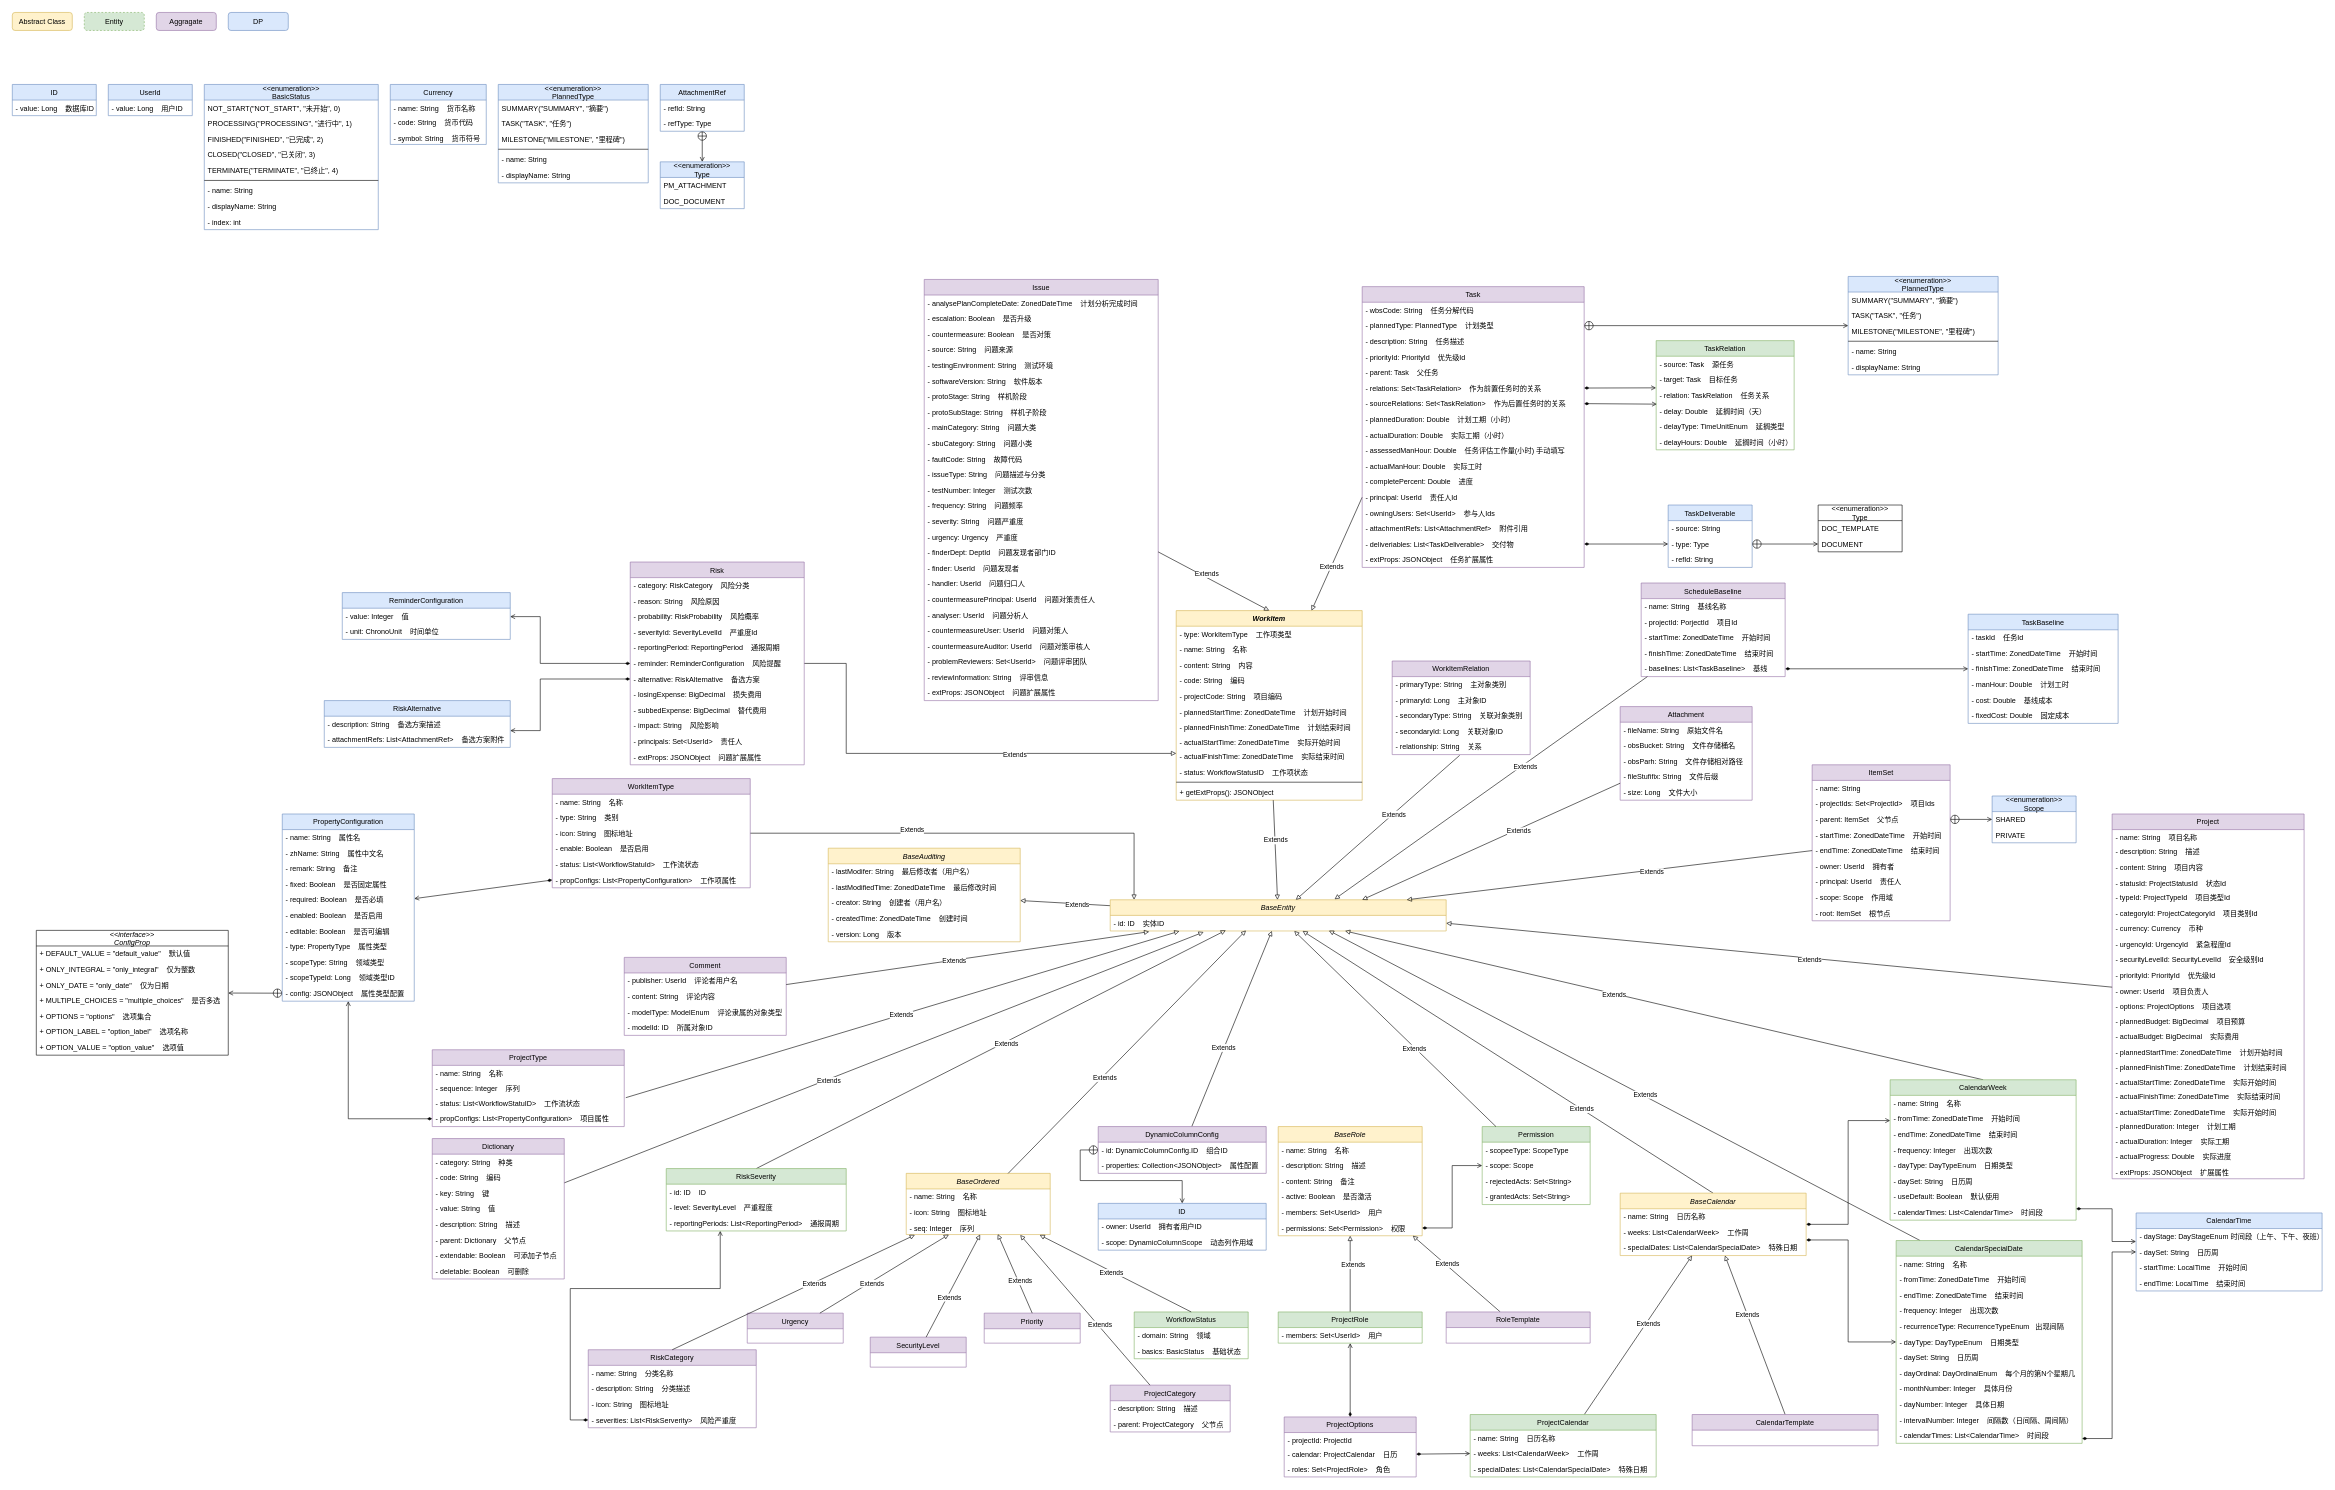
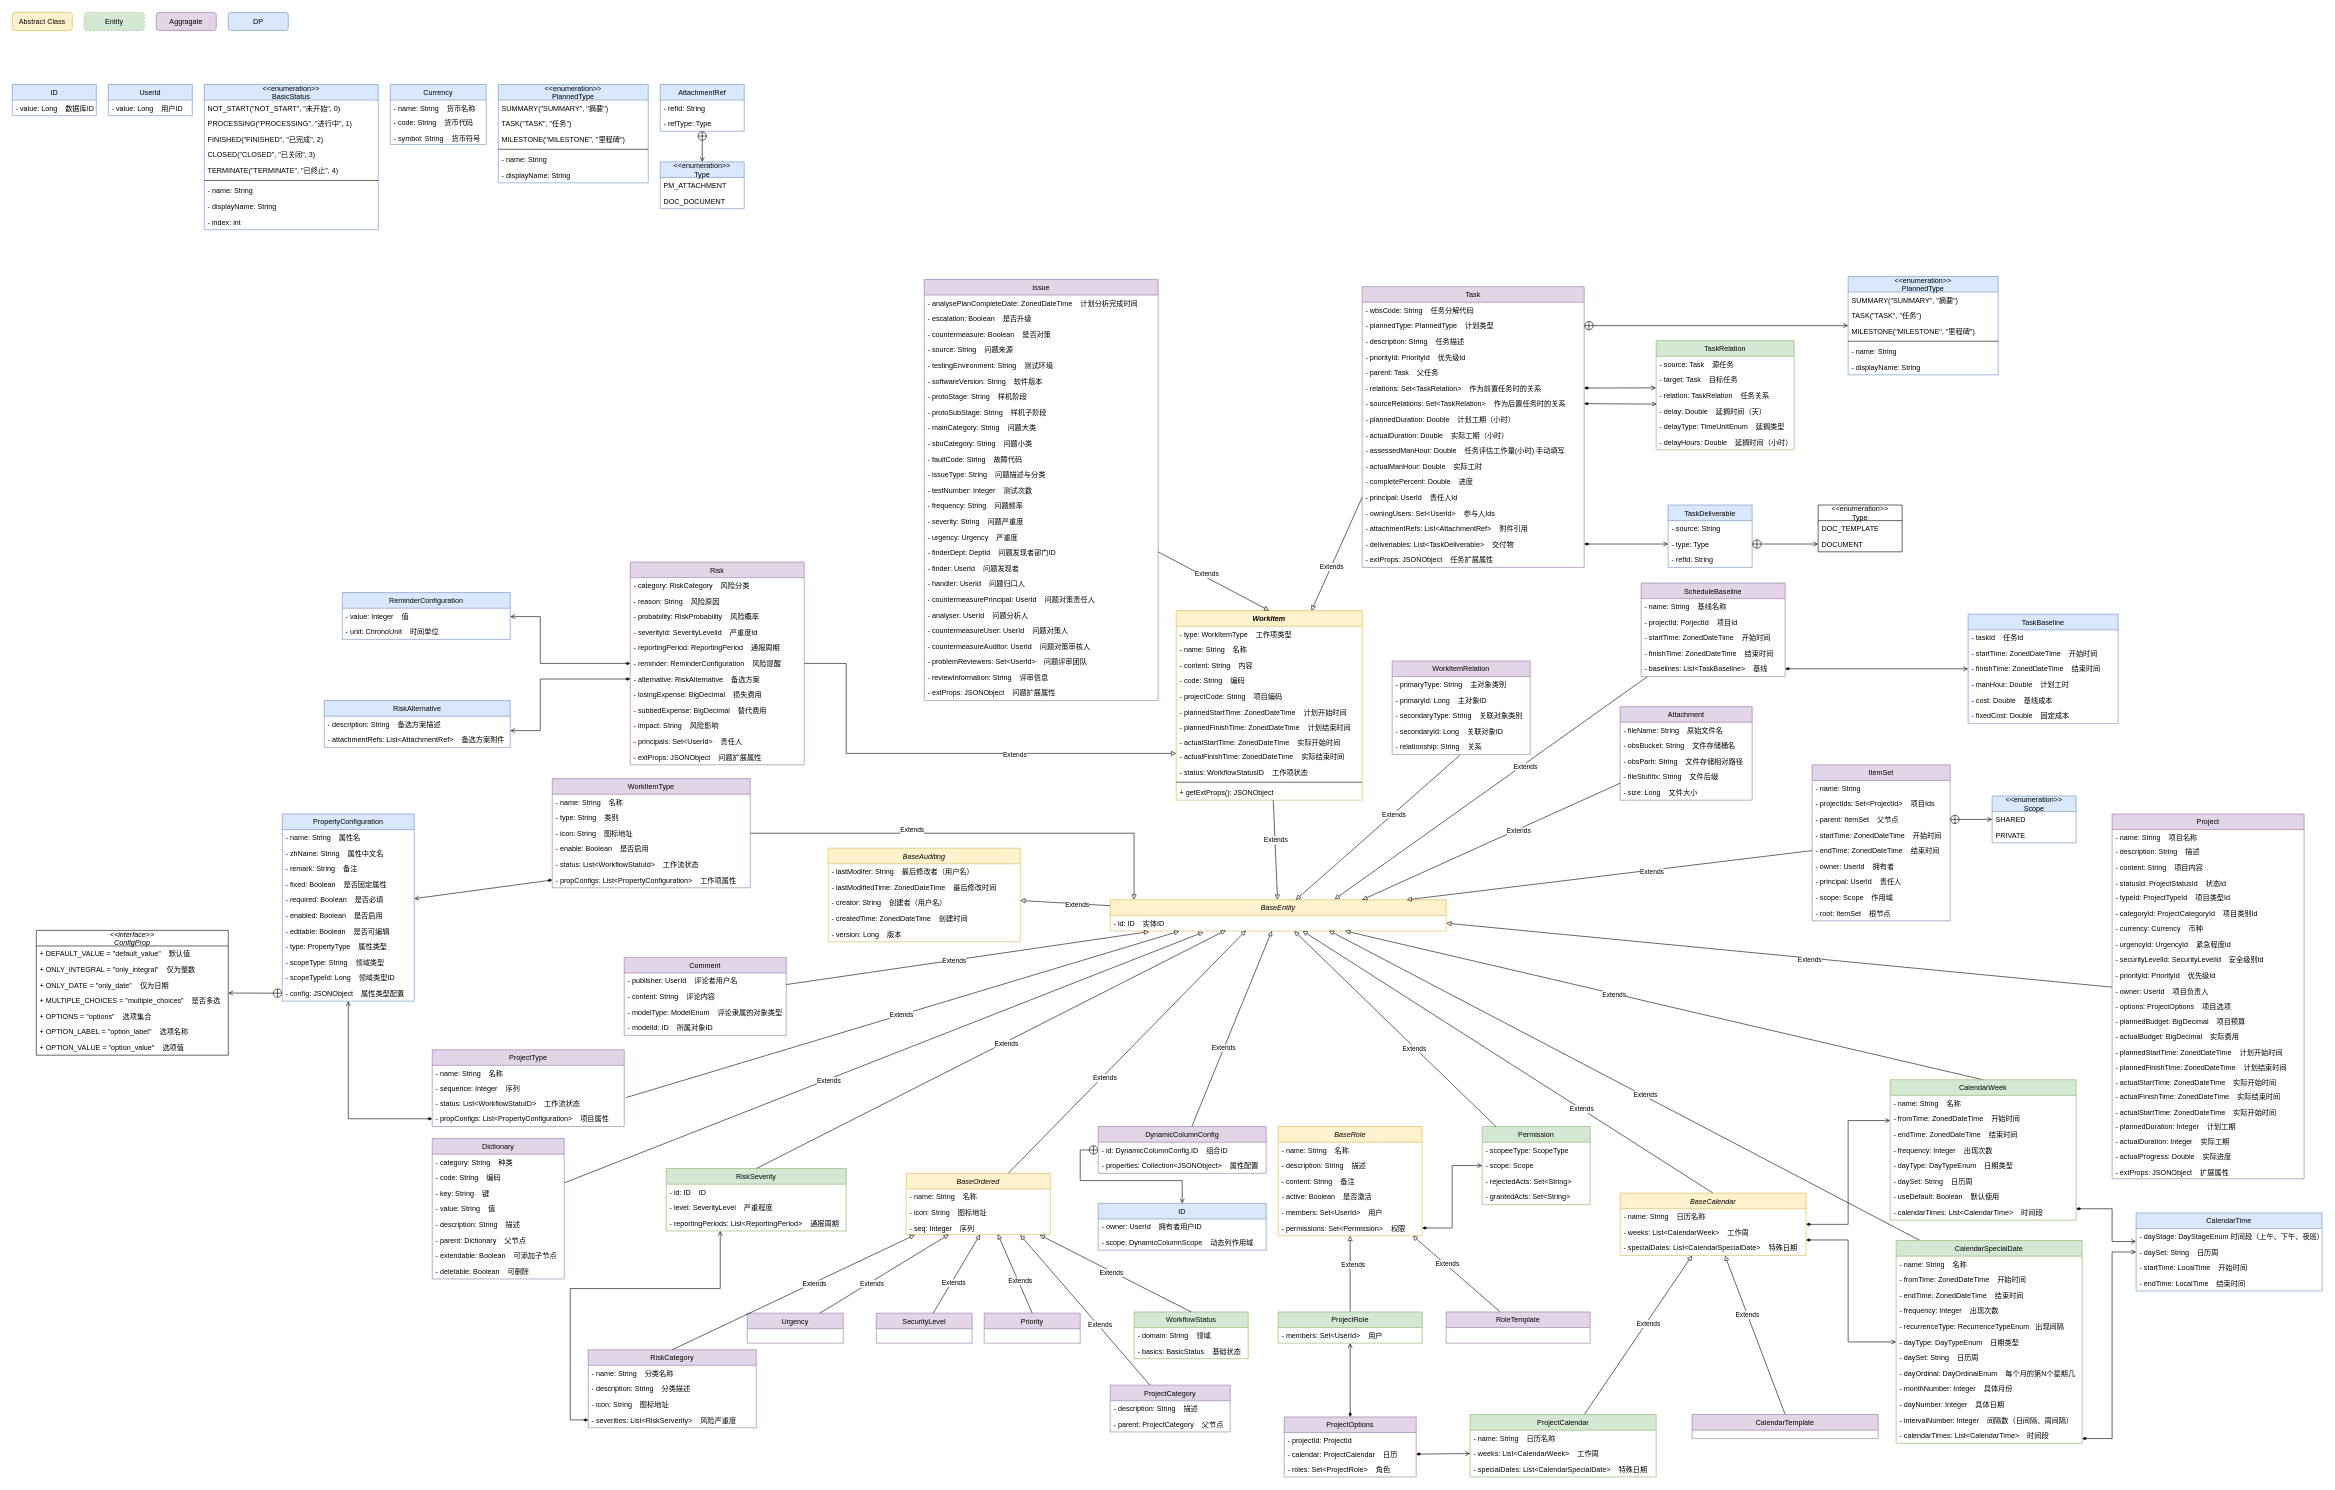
node "SecurityLevel": moved (918, 1352) -> (924, 1328)
node "CalendarTemplate": size 186x31 -> 186x24
